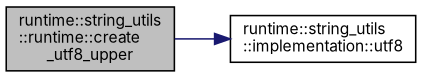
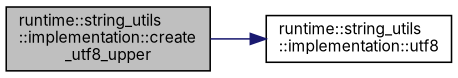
node "runtime::string_utils ::runtime::create _utf8_upper": label "runtime::string_utils ::runtime::create _utf8_upper" -> "runtime::string_utils ::implementation::create _utf8_upper"
